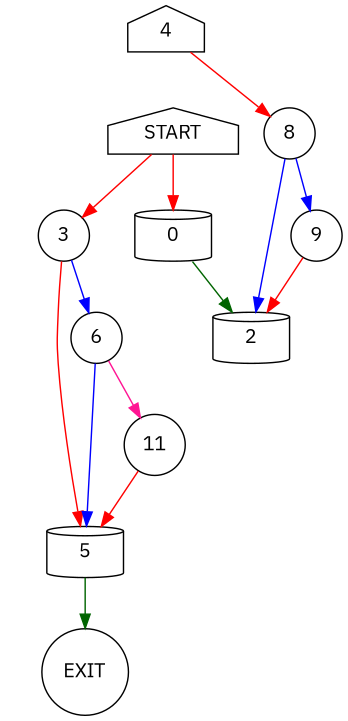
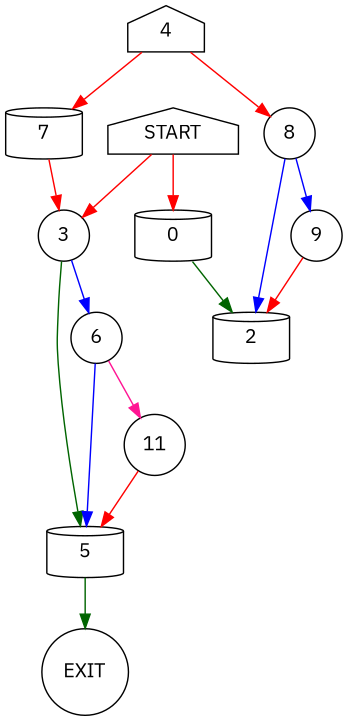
node "7": added
edge "3" -> "5": color red -> darkgreen
